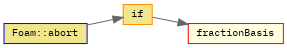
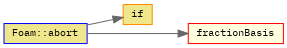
edge "if" -> "fractionBasis": now "Foam::abort" -> "fractionBasis"
